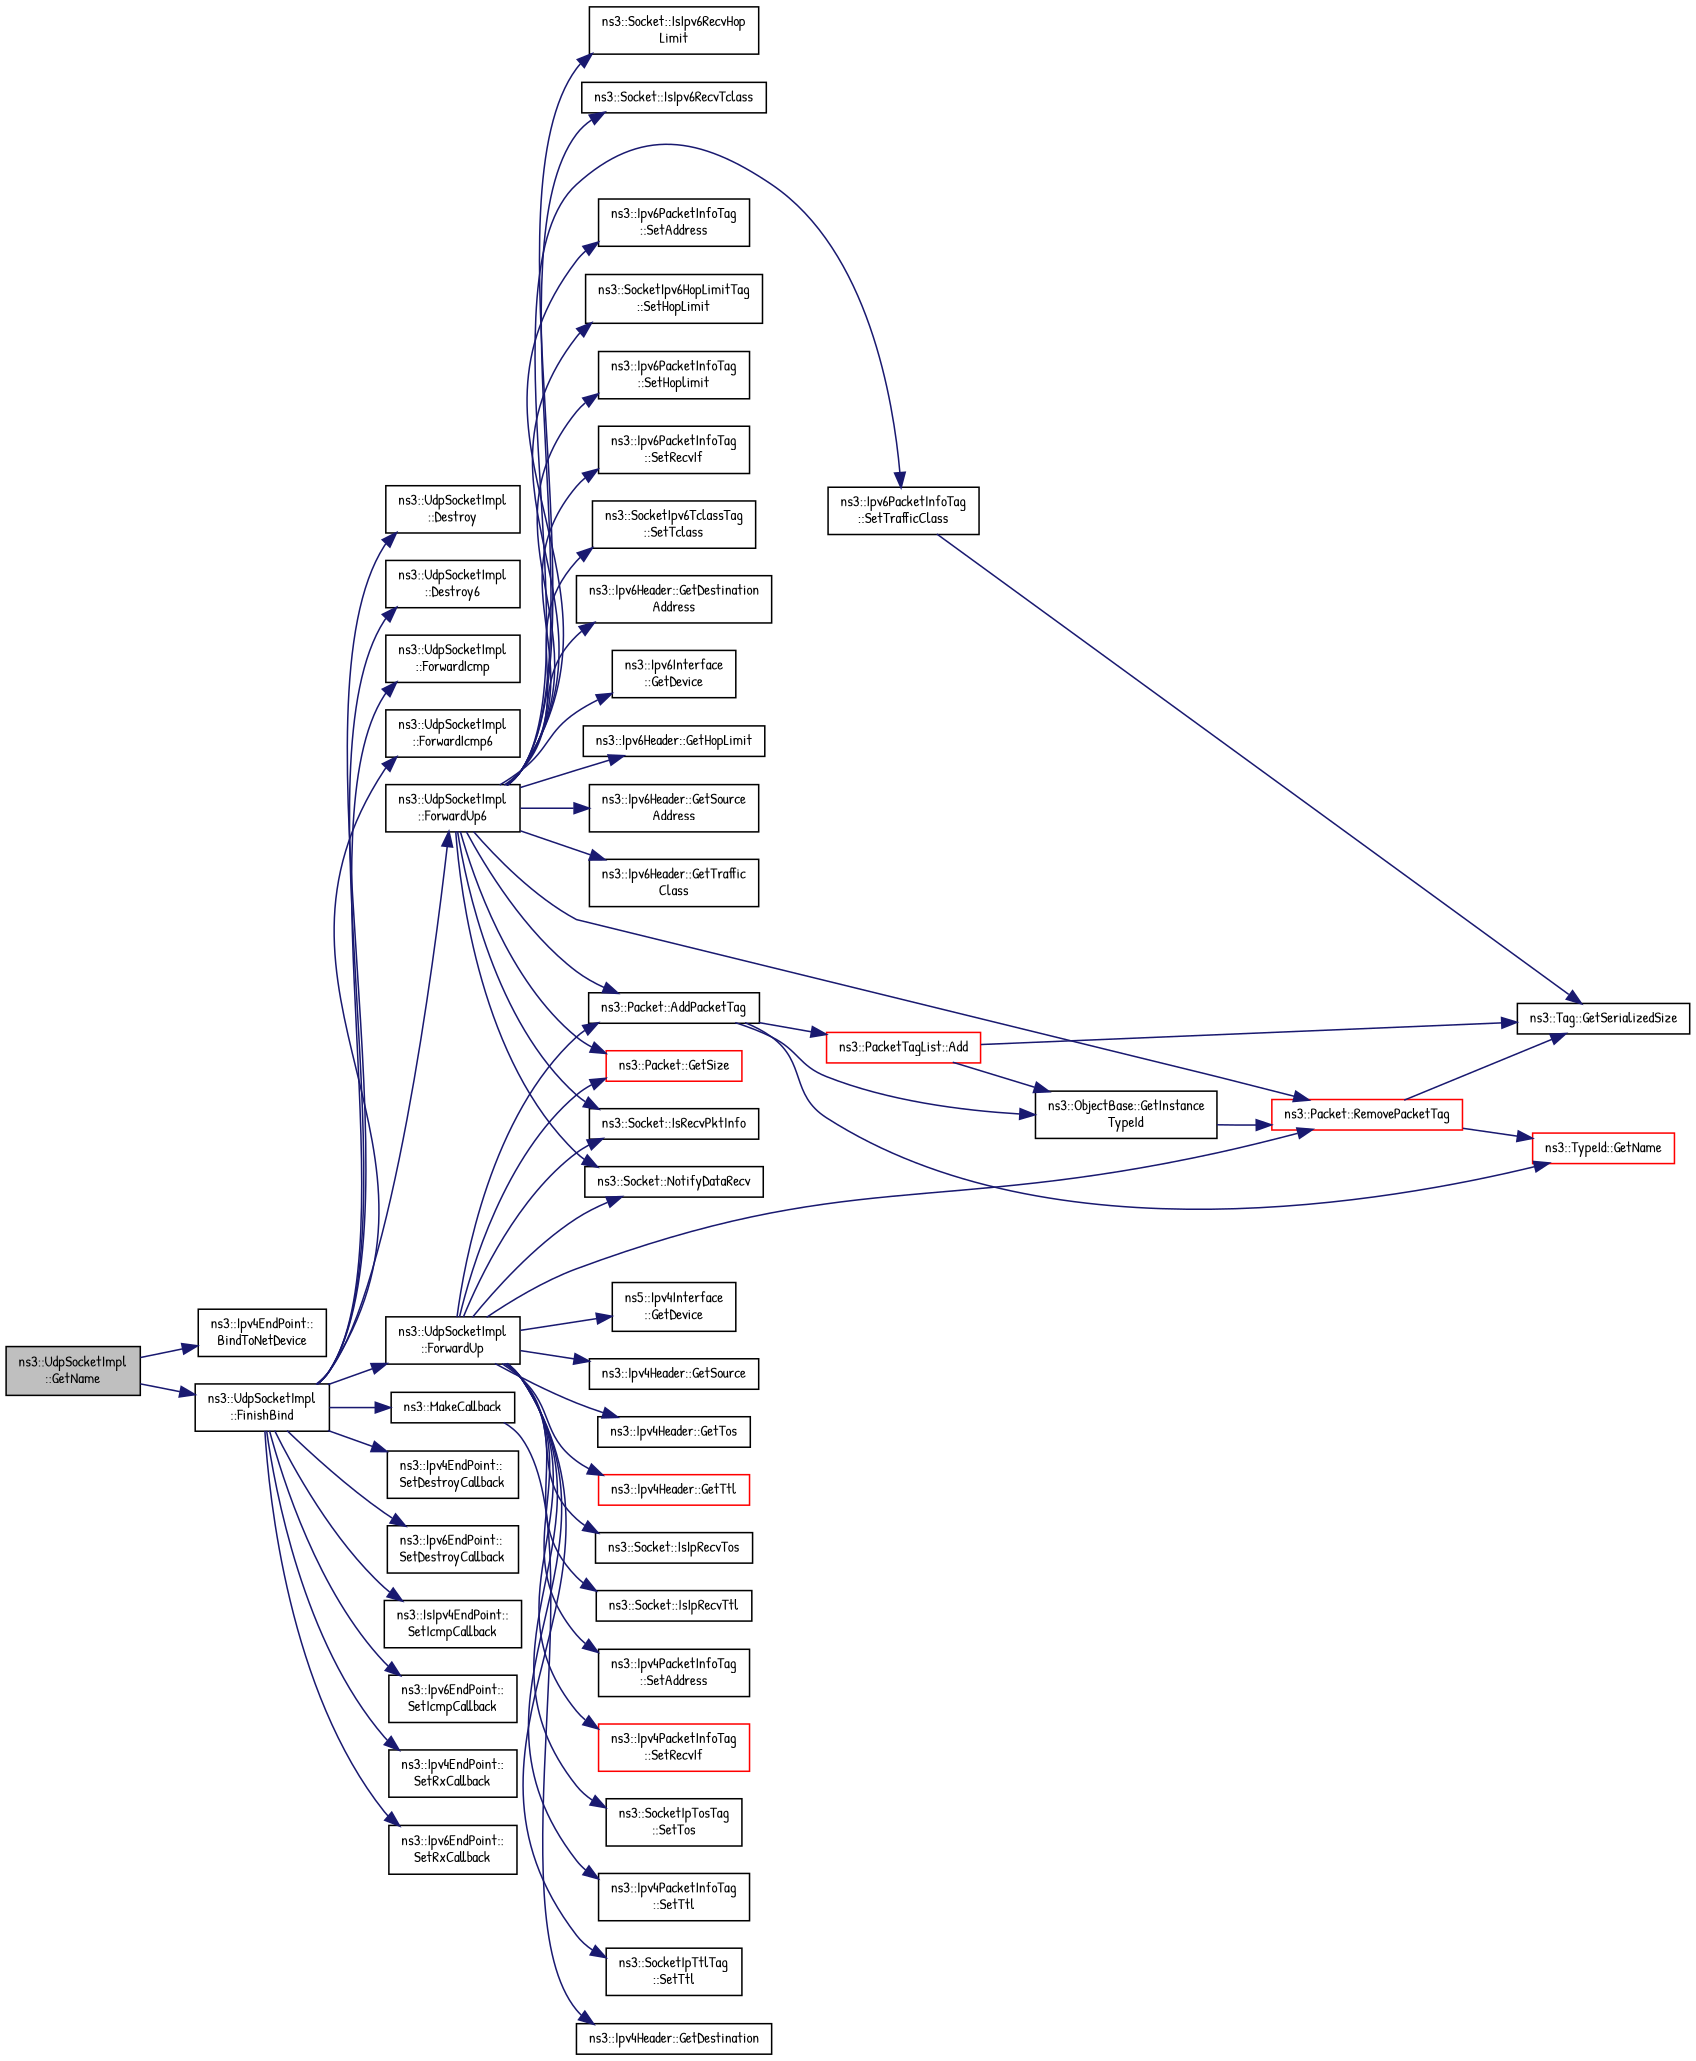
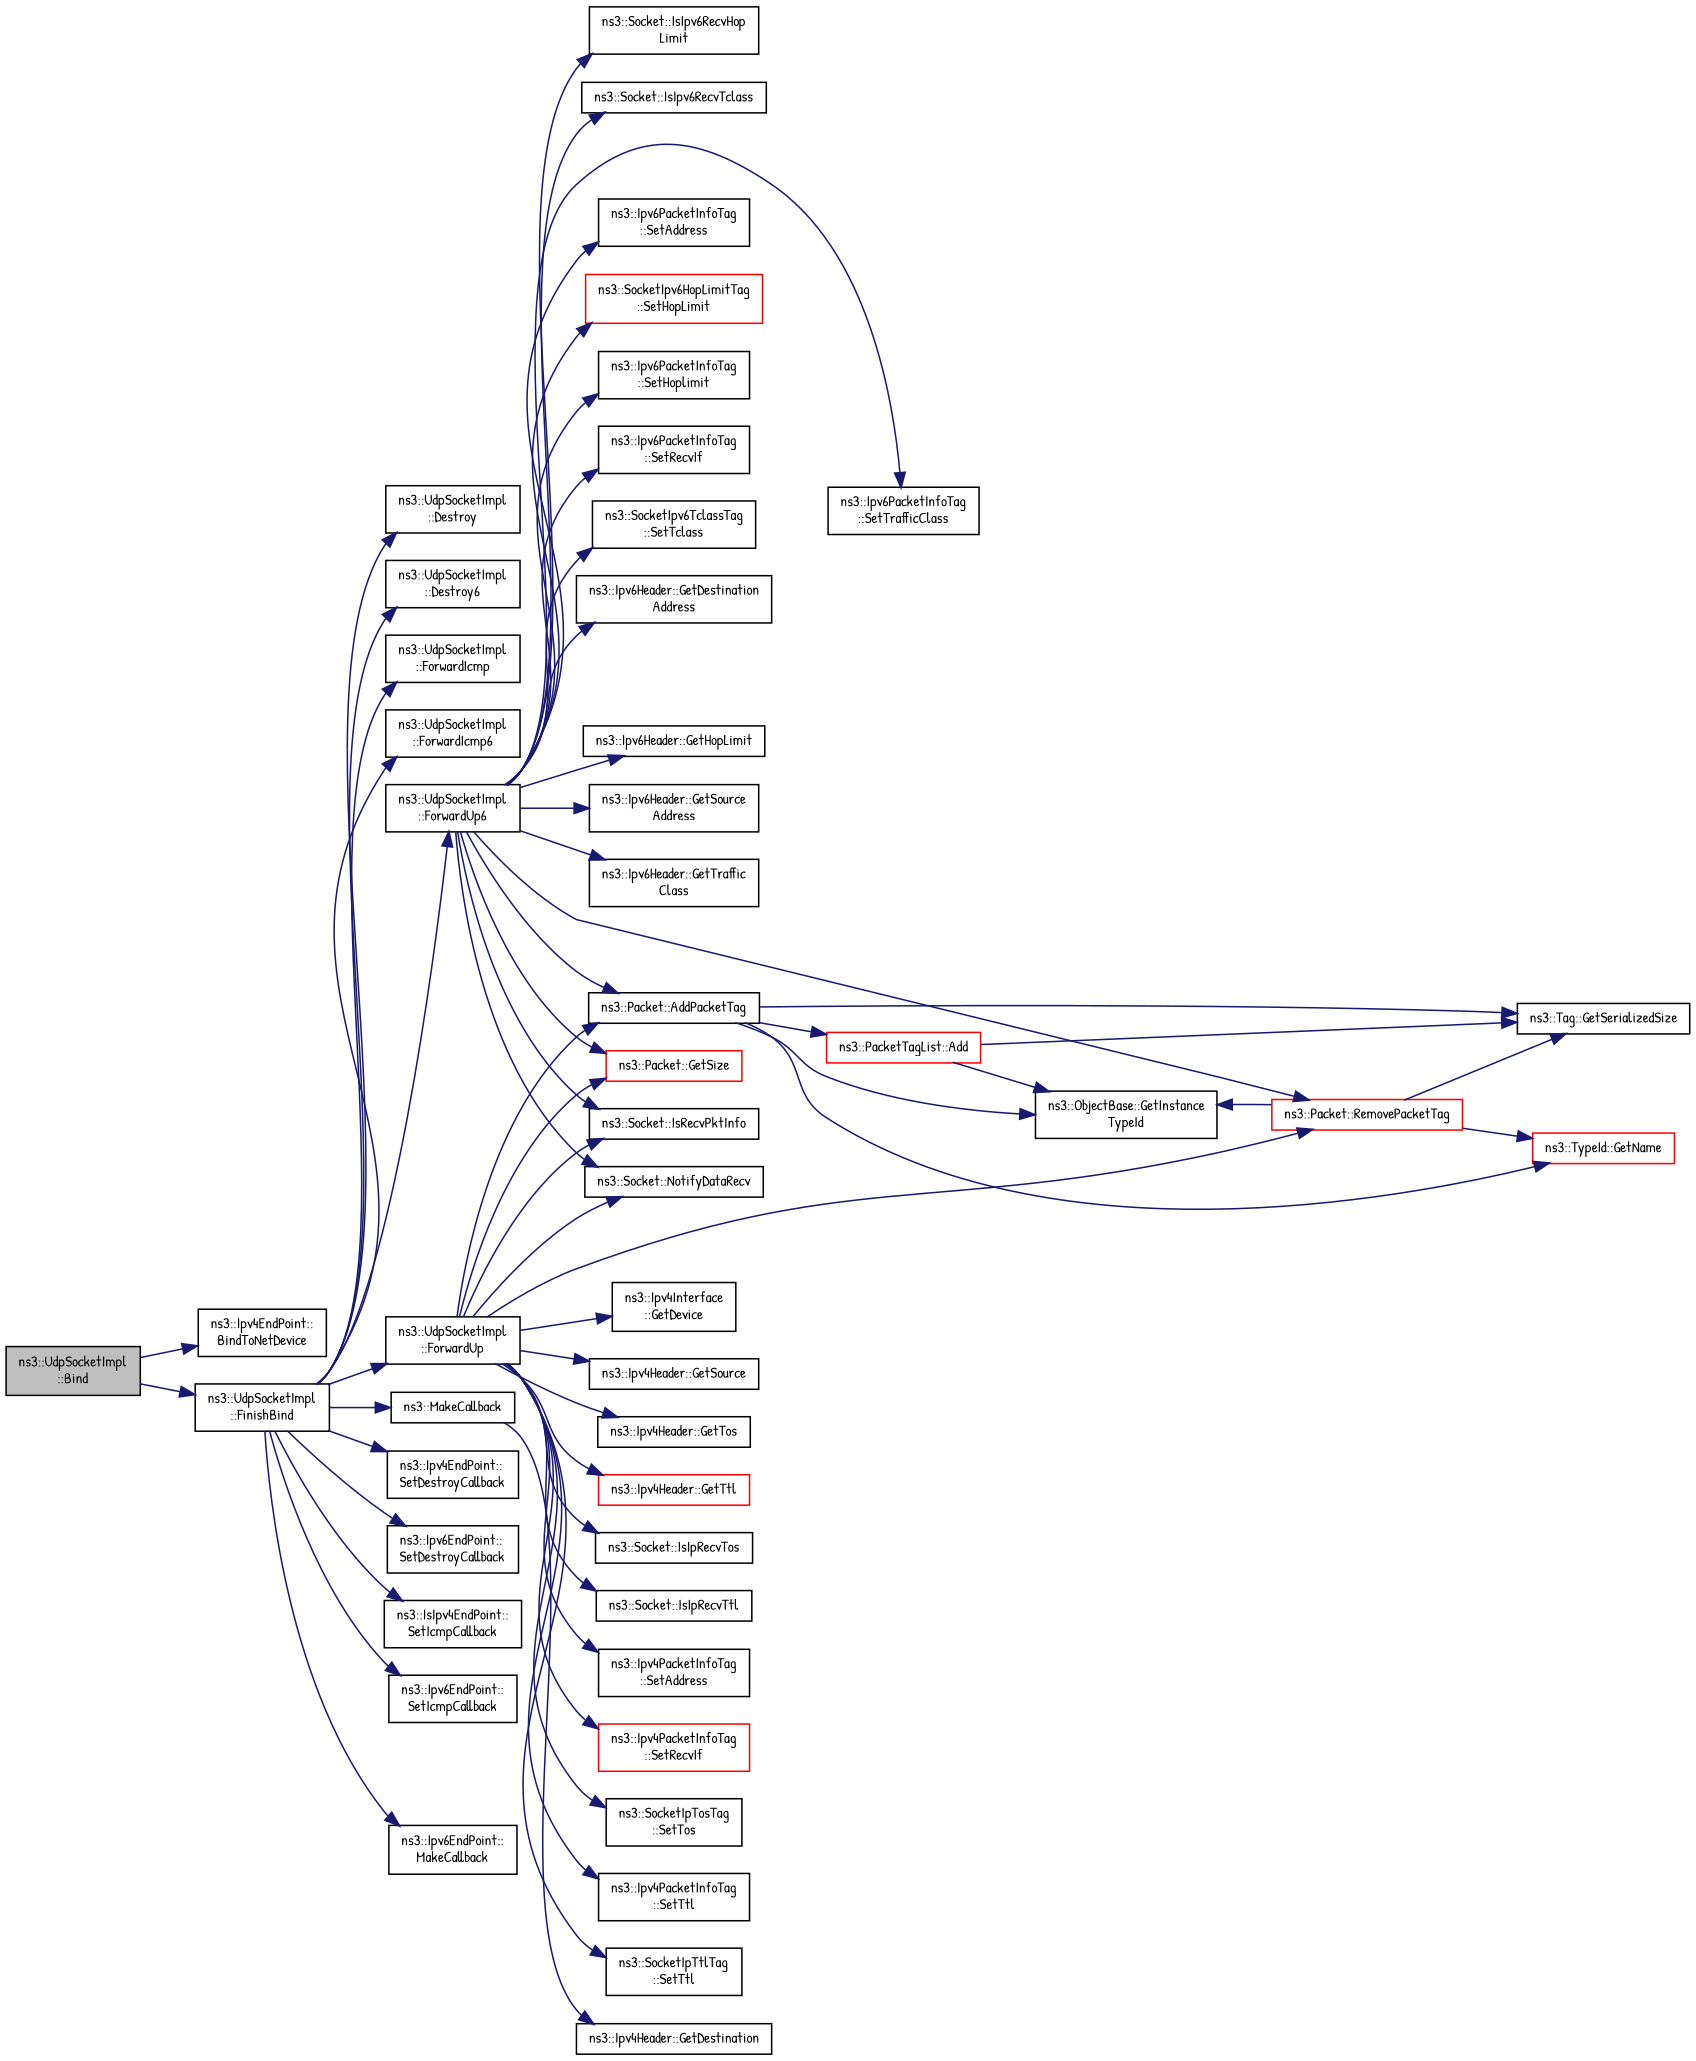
node "ns3::SocketIpv6HopLimitTag ::SetHopLimit": color black -> red
node "ns3::Ipv6Interface ::GetDevice": removed
edge "ns3::Ipv6PacketInfoTag ::SetTrafficClass" -> "ns3::Tag::GetSerializedSize": now "ns3::Packet::AddPacketTag" -> "ns3::Tag::GetSerializedSize"
edge "ns3::ObjectBase::GetInstance TypeId" -> "ns3::Packet::RemovePacketTag": reversed
node "ns5::Ipv4Interface ::GetDevice": label "ns5::Ipv4Interface ::GetDevice" -> "ns3::Ipv4Interface ::GetDevice"
node "ns3::UdpSocketImpl ::GetName": label "ns3::UdpSocketImpl ::GetName" -> "ns3::UdpSocketImpl ::Bind"
node "ns3::Ipv4EndPoint:: SetRxCallback": removed
node "ns3::Ipv6EndPoint:: SetRxCallback": label "ns3::Ipv6EndPoint:: SetRxCallback" -> "ns3::Ipv6EndPoint:: MakeCallback"
